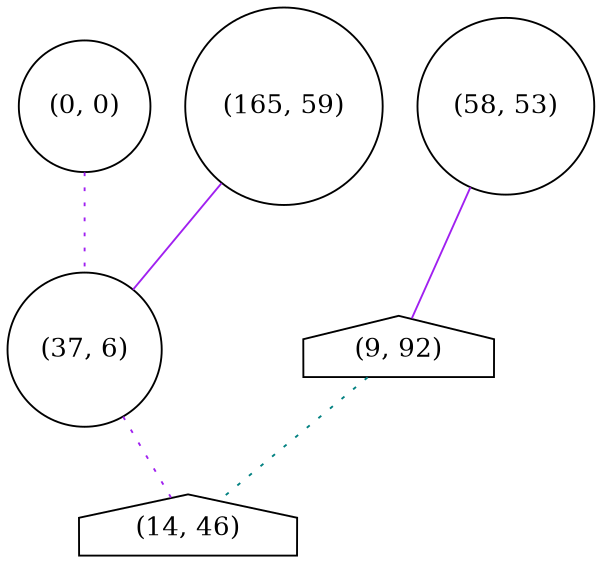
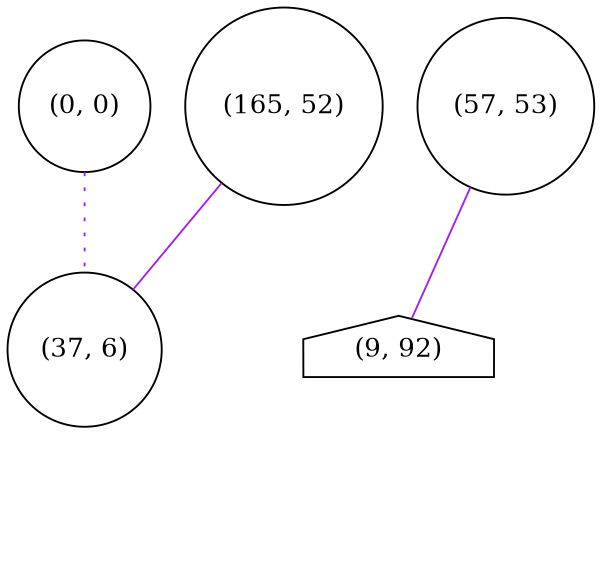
node "(165, 59)": label "(165, 59)" -> "(165, 52)"
node "(58, 53)": label "(58, 53)" -> "(57, 53)"
node "(14, 46)": removed
